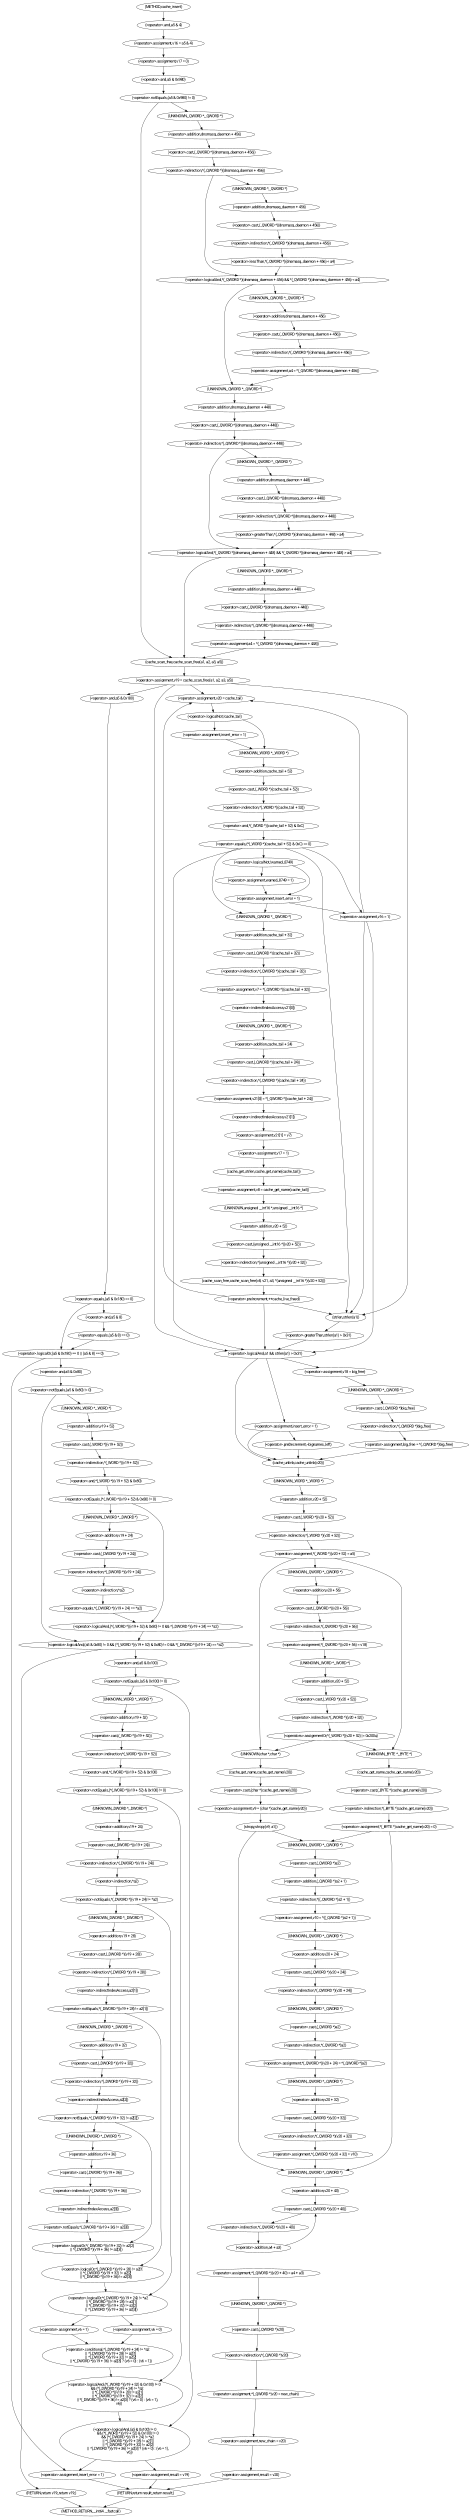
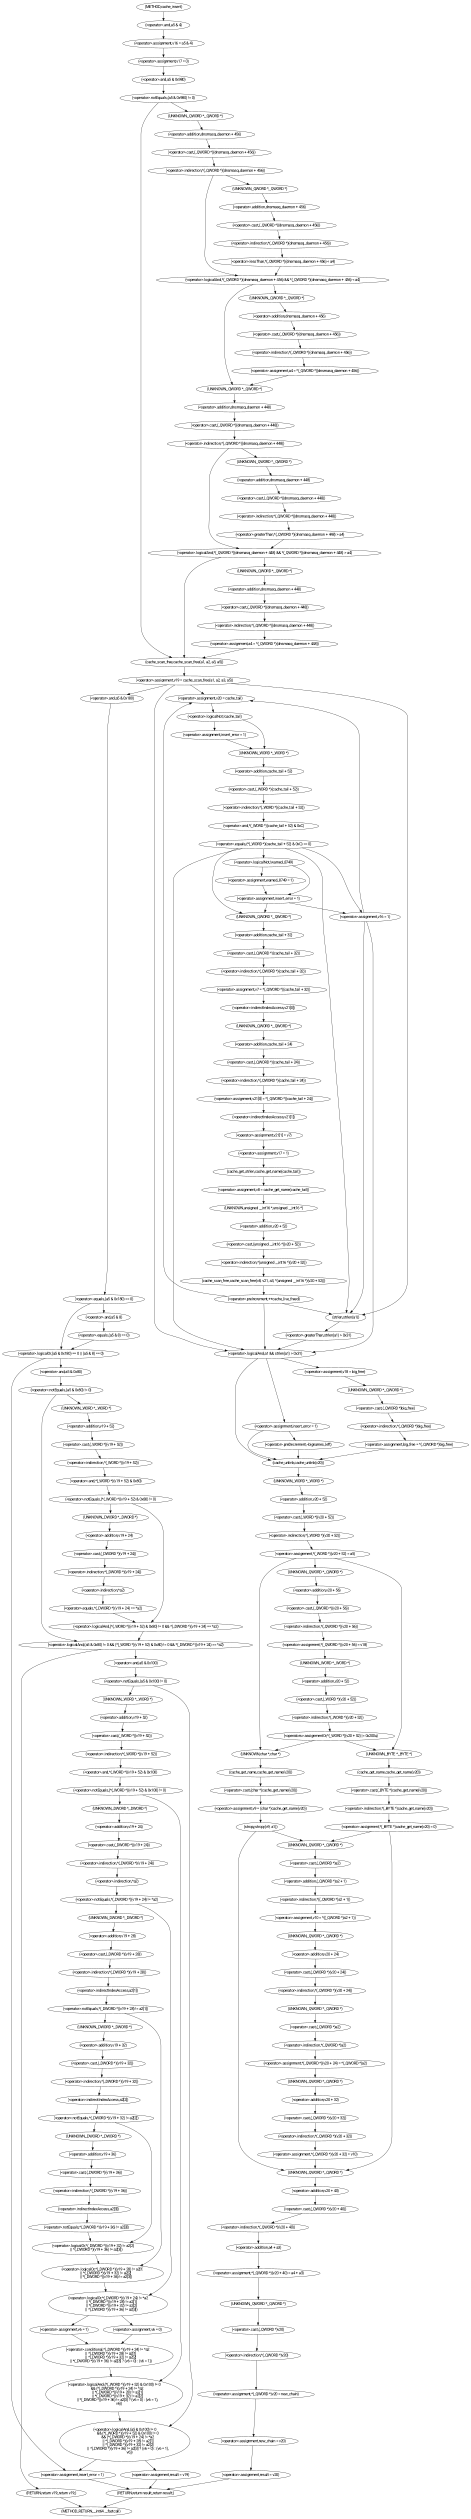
edge "(<operator>.addition,a4 + a3)" -> "(<operator>.cast,(_QWORD *)(v20 + 40))": now "(<operator>.addition,a4 + a3)" -> "(<operator>.assignment,*(_QWORD *)(v20 + 40) = a4 + a3)"
